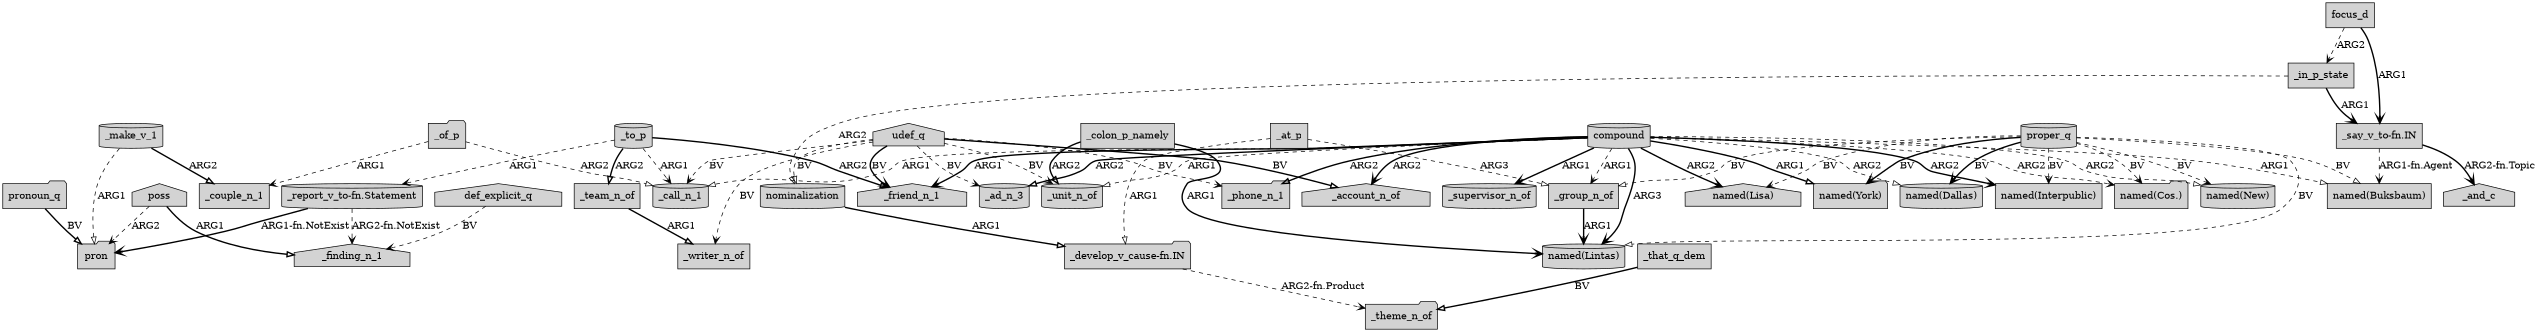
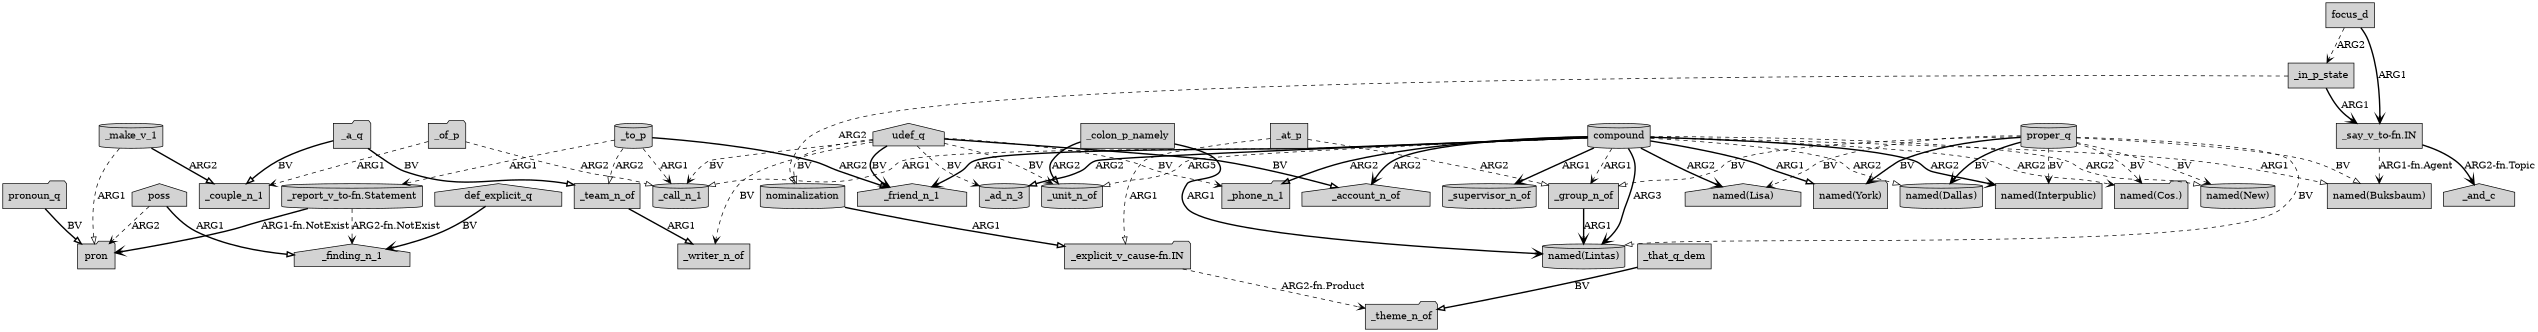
node "_a_q": added
edge "_to_p" -> "_team_n_of": style bold -> dashed
edge "compound" -> "_unit_n_of": label "ARG1" -> "ARG5"
edge "_at_p" -> "_group_n_of": label "ARG3" -> "ARG2"
edge "def_explicit_q" -> "_finding_n_1": style dashed -> bold
node "_develop_v_cause-fn.IN": label "_develop_v_cause-fn.IN" -> "_explicit_v_cause-fn.IN"
